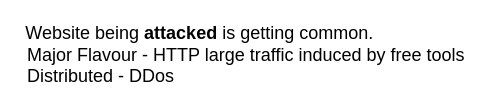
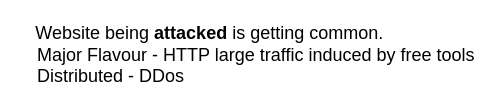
node "Website being attacked is getting common. Major Flavour - HTTP large traffic induced by free tools Distributed - DDos": moved (251, 51) -> (261, 51)
